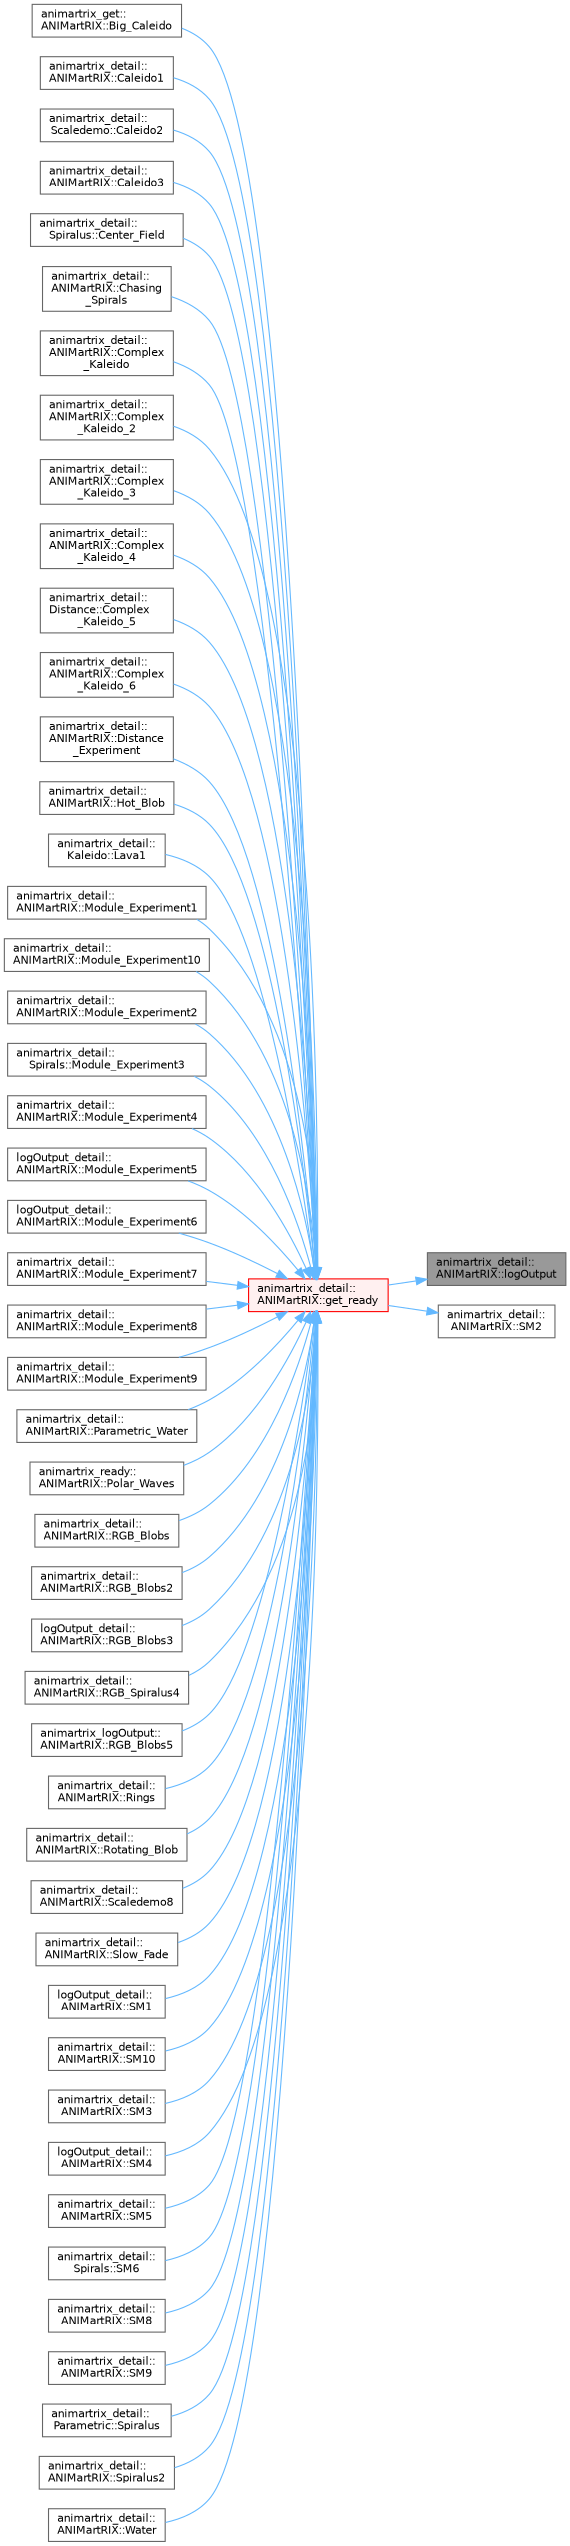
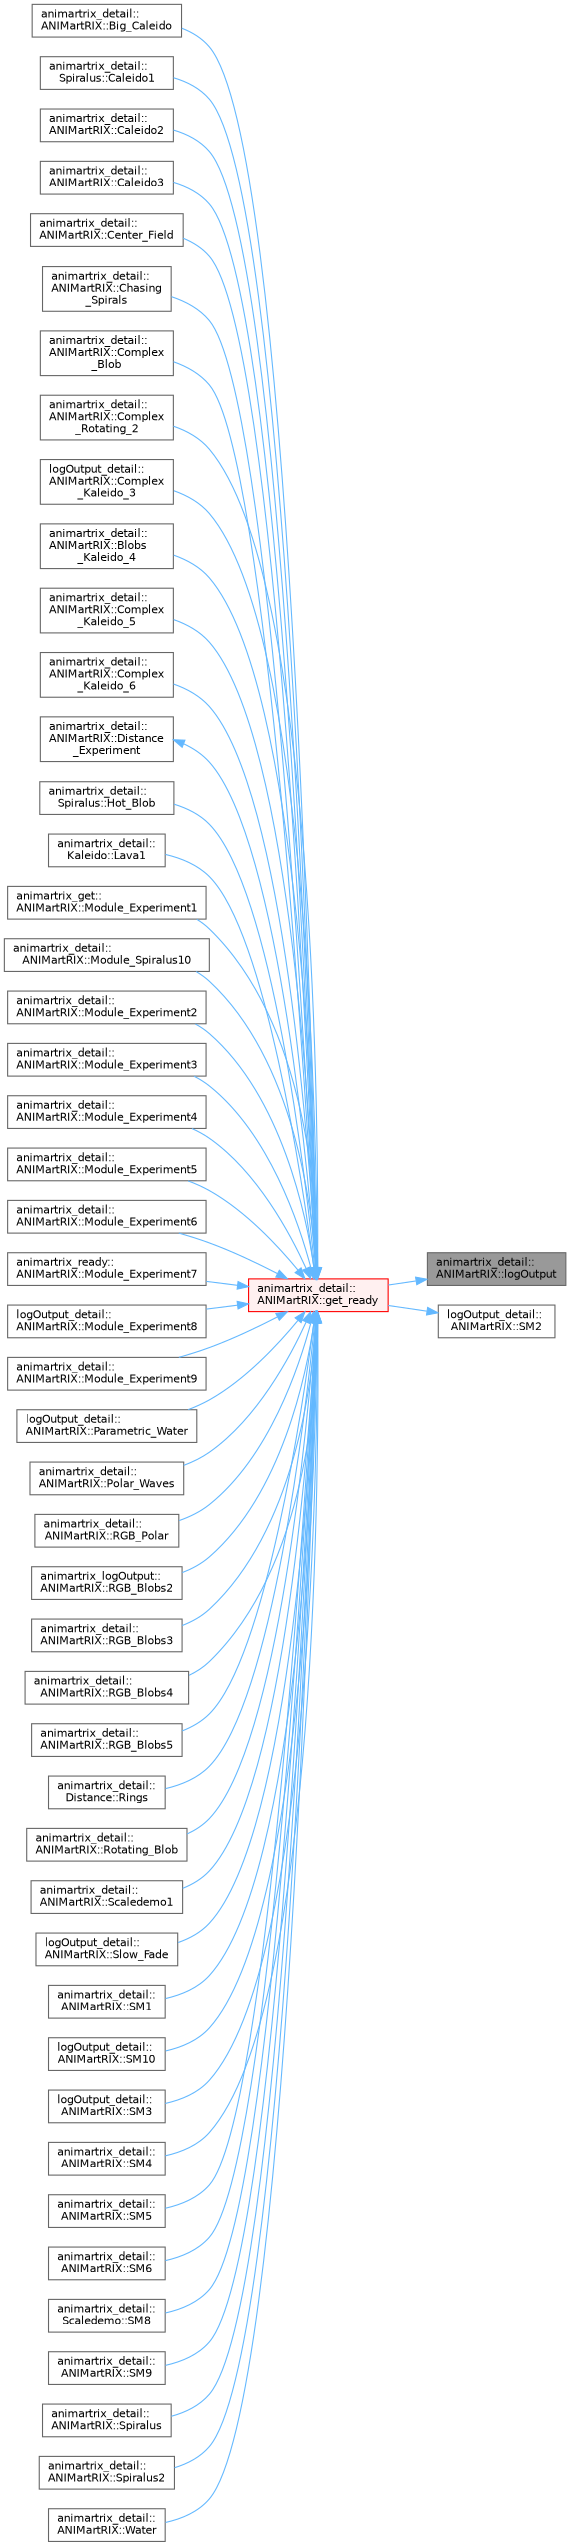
node "animartrix_get:: ANIMartRIX::Big_Caleido": label "animartrix_get:: ANIMartRIX::Big_Caleido" -> "animartrix_detail:: ANIMartRIX::Big_Caleido"
node "animartrix_detail:: ANIMartRIX::Caleido1": label "animartrix_detail:: ANIMartRIX::Caleido1" -> "animartrix_detail:: Spiralus::Caleido1"
node "animartrix_detail:: Scaledemo::Caleido2": label "animartrix_detail:: Scaledemo::Caleido2" -> "animartrix_detail:: ANIMartRIX::Caleido2"
node "animartrix_detail:: Spiralus::Center_Field": label "animartrix_detail:: Spiralus::Center_Field" -> "animartrix_detail:: ANIMartRIX::Center_Field"
node "animartrix_detail:: ANIMartRIX::Complex _Kaleido": label "animartrix_detail:: ANIMartRIX::Complex _Kaleido" -> "animartrix_detail:: ANIMartRIX::Complex _Blob"
node "animartrix_detail:: ANIMartRIX::Complex _Kaleido_2": label "animartrix_detail:: ANIMartRIX::Complex _Kaleido_2" -> "animartrix_detail:: ANIMartRIX::Complex _Rotating_2"
node "animartrix_detail:: ANIMartRIX::Complex _Kaleido_3": label "animartrix_detail:: ANIMartRIX::Complex _Kaleido_3" -> "logOutput_detail:: ANIMartRIX::Complex _Kaleido_3"
node "animartrix_detail:: ANIMartRIX::Complex _Kaleido_4": label "animartrix_detail:: ANIMartRIX::Complex _Kaleido_4" -> "animartrix_detail:: ANIMartRIX::Blobs _Kaleido_4"
node "animartrix_detail:: Distance::Complex _Kaleido_5": label "animartrix_detail:: Distance::Complex _Kaleido_5" -> "animartrix_detail:: ANIMartRIX::Complex _Kaleido_5"
node "animartrix_detail:: ANIMartRIX::Hot_Blob": label "animartrix_detail:: ANIMartRIX::Hot_Blob" -> "animartrix_detail:: Spiralus::Hot_Blob"
node "animartrix_detail:: ANIMartRIX::Module_Experiment1": label "animartrix_detail:: ANIMartRIX::Module_Experiment1" -> "animartrix_get:: ANIMartRIX::Module_Experiment1"
node "animartrix_detail:: ANIMartRIX::Module_Experiment10": label "animartrix_detail:: ANIMartRIX::Module_Experiment10" -> "animartrix_detail:: ANIMartRIX::Module_Spiralus10"
edge "animartrix_detail:: ANIMartRIX::Distance _Experiment" -> "animartrix_detail:: ANIMartRIX::get_ready": reversed
node "animartrix_detail:: Spirals::Module_Experiment3": label "animartrix_detail:: Spirals::Module_Experiment3" -> "animartrix_detail:: ANIMartRIX::Module_Experiment3"
node "logOutput_detail:: ANIMartRIX::Module_Experiment5": label "logOutput_detail:: ANIMartRIX::Module_Experiment5" -> "animartrix_detail:: ANIMartRIX::Module_Experiment5"
node "logOutput_detail:: ANIMartRIX::Module_Experiment6": label "logOutput_detail:: ANIMartRIX::Module_Experiment6" -> "animartrix_detail:: ANIMartRIX::Module_Experiment6"
node "animartrix_detail:: ANIMartRIX::Module_Experiment7": label "animartrix_detail:: ANIMartRIX::Module_Experiment7" -> "animartrix_ready:: ANIMartRIX::Module_Experiment7"
node "animartrix_detail:: ANIMartRIX::Module_Experiment8": label "animartrix_detail:: ANIMartRIX::Module_Experiment8" -> "logOutput_detail:: ANIMartRIX::Module_Experiment8"
node "animartrix_detail:: ANIMartRIX::SM2": label "animartrix_detail:: ANIMartRIX::SM2" -> "logOutput_detail:: ANIMartRIX::SM2"
node "animartrix_detail:: ANIMartRIX::Parametric_Water": label "animartrix_detail:: ANIMartRIX::Parametric_Water" -> "logOutput_detail:: ANIMartRIX::Parametric_Water"
node "animartrix_ready:: ANIMartRIX::Polar_Waves": label "animartrix_ready:: ANIMartRIX::Polar_Waves" -> "animartrix_detail:: ANIMartRIX::Polar_Waves"
node "animartrix_detail:: ANIMartRIX::RGB_Blobs": label "animartrix_detail:: ANIMartRIX::RGB_Blobs" -> "animartrix_detail:: ANIMartRIX::RGB_Polar"
node "animartrix_detail:: ANIMartRIX::RGB_Blobs2": label "animartrix_detail:: ANIMartRIX::RGB_Blobs2" -> "animartrix_logOutput:: ANIMartRIX::RGB_Blobs2"
node "logOutput_detail:: ANIMartRIX::RGB_Blobs3": label "logOutput_detail:: ANIMartRIX::RGB_Blobs3" -> "animartrix_detail:: ANIMartRIX::RGB_Blobs3"
node "animartrix_detail:: ANIMartRIX::RGB_Spiralus4": label "animartrix_detail:: ANIMartRIX::RGB_Spiralus4" -> "animartrix_detail:: ANIMartRIX::RGB_Blobs4"
node "animartrix_logOutput:: ANIMartRIX::RGB_Blobs5": label "animartrix_logOutput:: ANIMartRIX::RGB_Blobs5" -> "animartrix_detail:: ANIMartRIX::RGB_Blobs5"
node "animartrix_detail:: ANIMartRIX::Rings": label "animartrix_detail:: ANIMartRIX::Rings" -> "animartrix_detail:: Distance::Rings"
node "animartrix_detail:: ANIMartRIX::Scaledemo8": label "animartrix_detail:: ANIMartRIX::Scaledemo8" -> "animartrix_detail:: ANIMartRIX::Scaledemo1"
node "animartrix_detail:: ANIMartRIX::Slow_Fade": label "animartrix_detail:: ANIMartRIX::Slow_Fade" -> "logOutput_detail:: ANIMartRIX::Slow_Fade"
node "logOutput_detail:: ANIMartRIX::SM1": label "logOutput_detail:: ANIMartRIX::SM1" -> "animartrix_detail:: ANIMartRIX::SM1"
node "animartrix_detail:: ANIMartRIX::SM10": label "animartrix_detail:: ANIMartRIX::SM10" -> "logOutput_detail:: ANIMartRIX::SM10"
node "animartrix_detail:: ANIMartRIX::SM3": label "animartrix_detail:: ANIMartRIX::SM3" -> "logOutput_detail:: ANIMartRIX::SM3"
node "logOutput_detail:: ANIMartRIX::SM4": label "logOutput_detail:: ANIMartRIX::SM4" -> "animartrix_detail:: ANIMartRIX::SM4"
node "animartrix_detail:: Spirals::SM6": label "animartrix_detail:: Spirals::SM6" -> "animartrix_detail:: ANIMartRIX::SM6"
node "animartrix_detail:: ANIMartRIX::SM8": label "animartrix_detail:: ANIMartRIX::SM8" -> "animartrix_detail:: Scaledemo::SM8"
node "animartrix_detail:: Parametric::Spiralus": label "animartrix_detail:: Parametric::Spiralus" -> "animartrix_detail:: ANIMartRIX::Spiralus"
